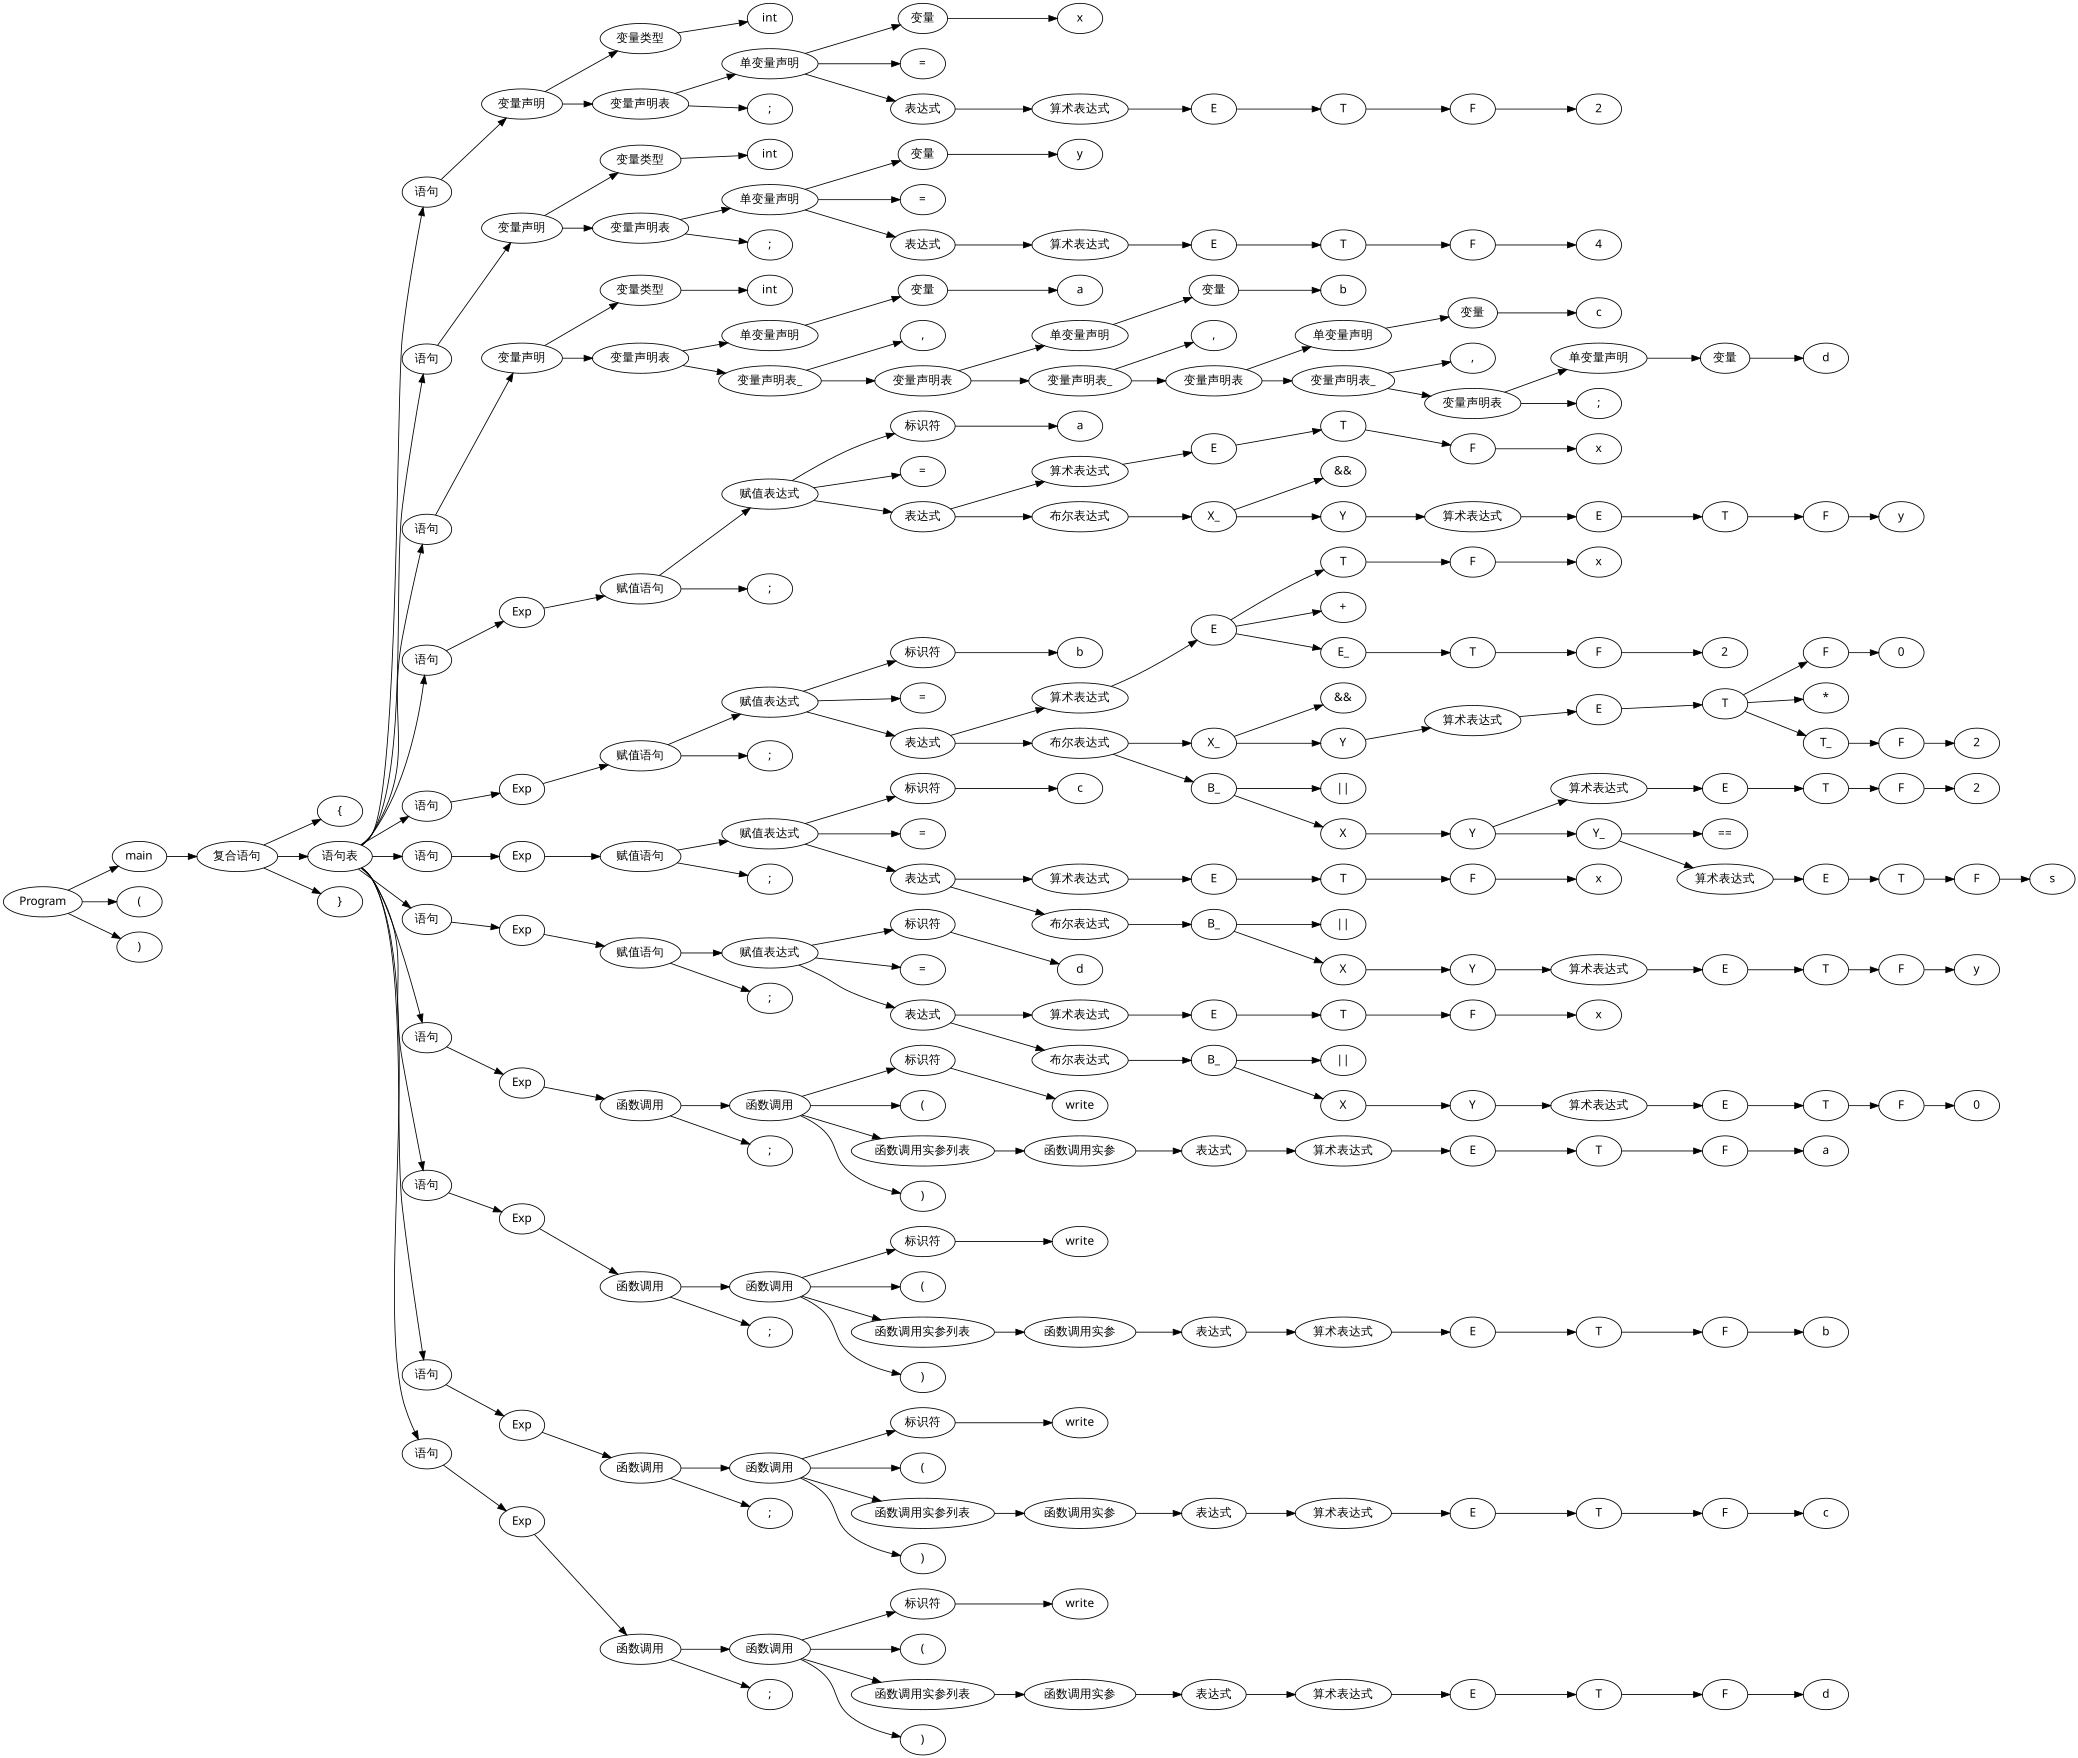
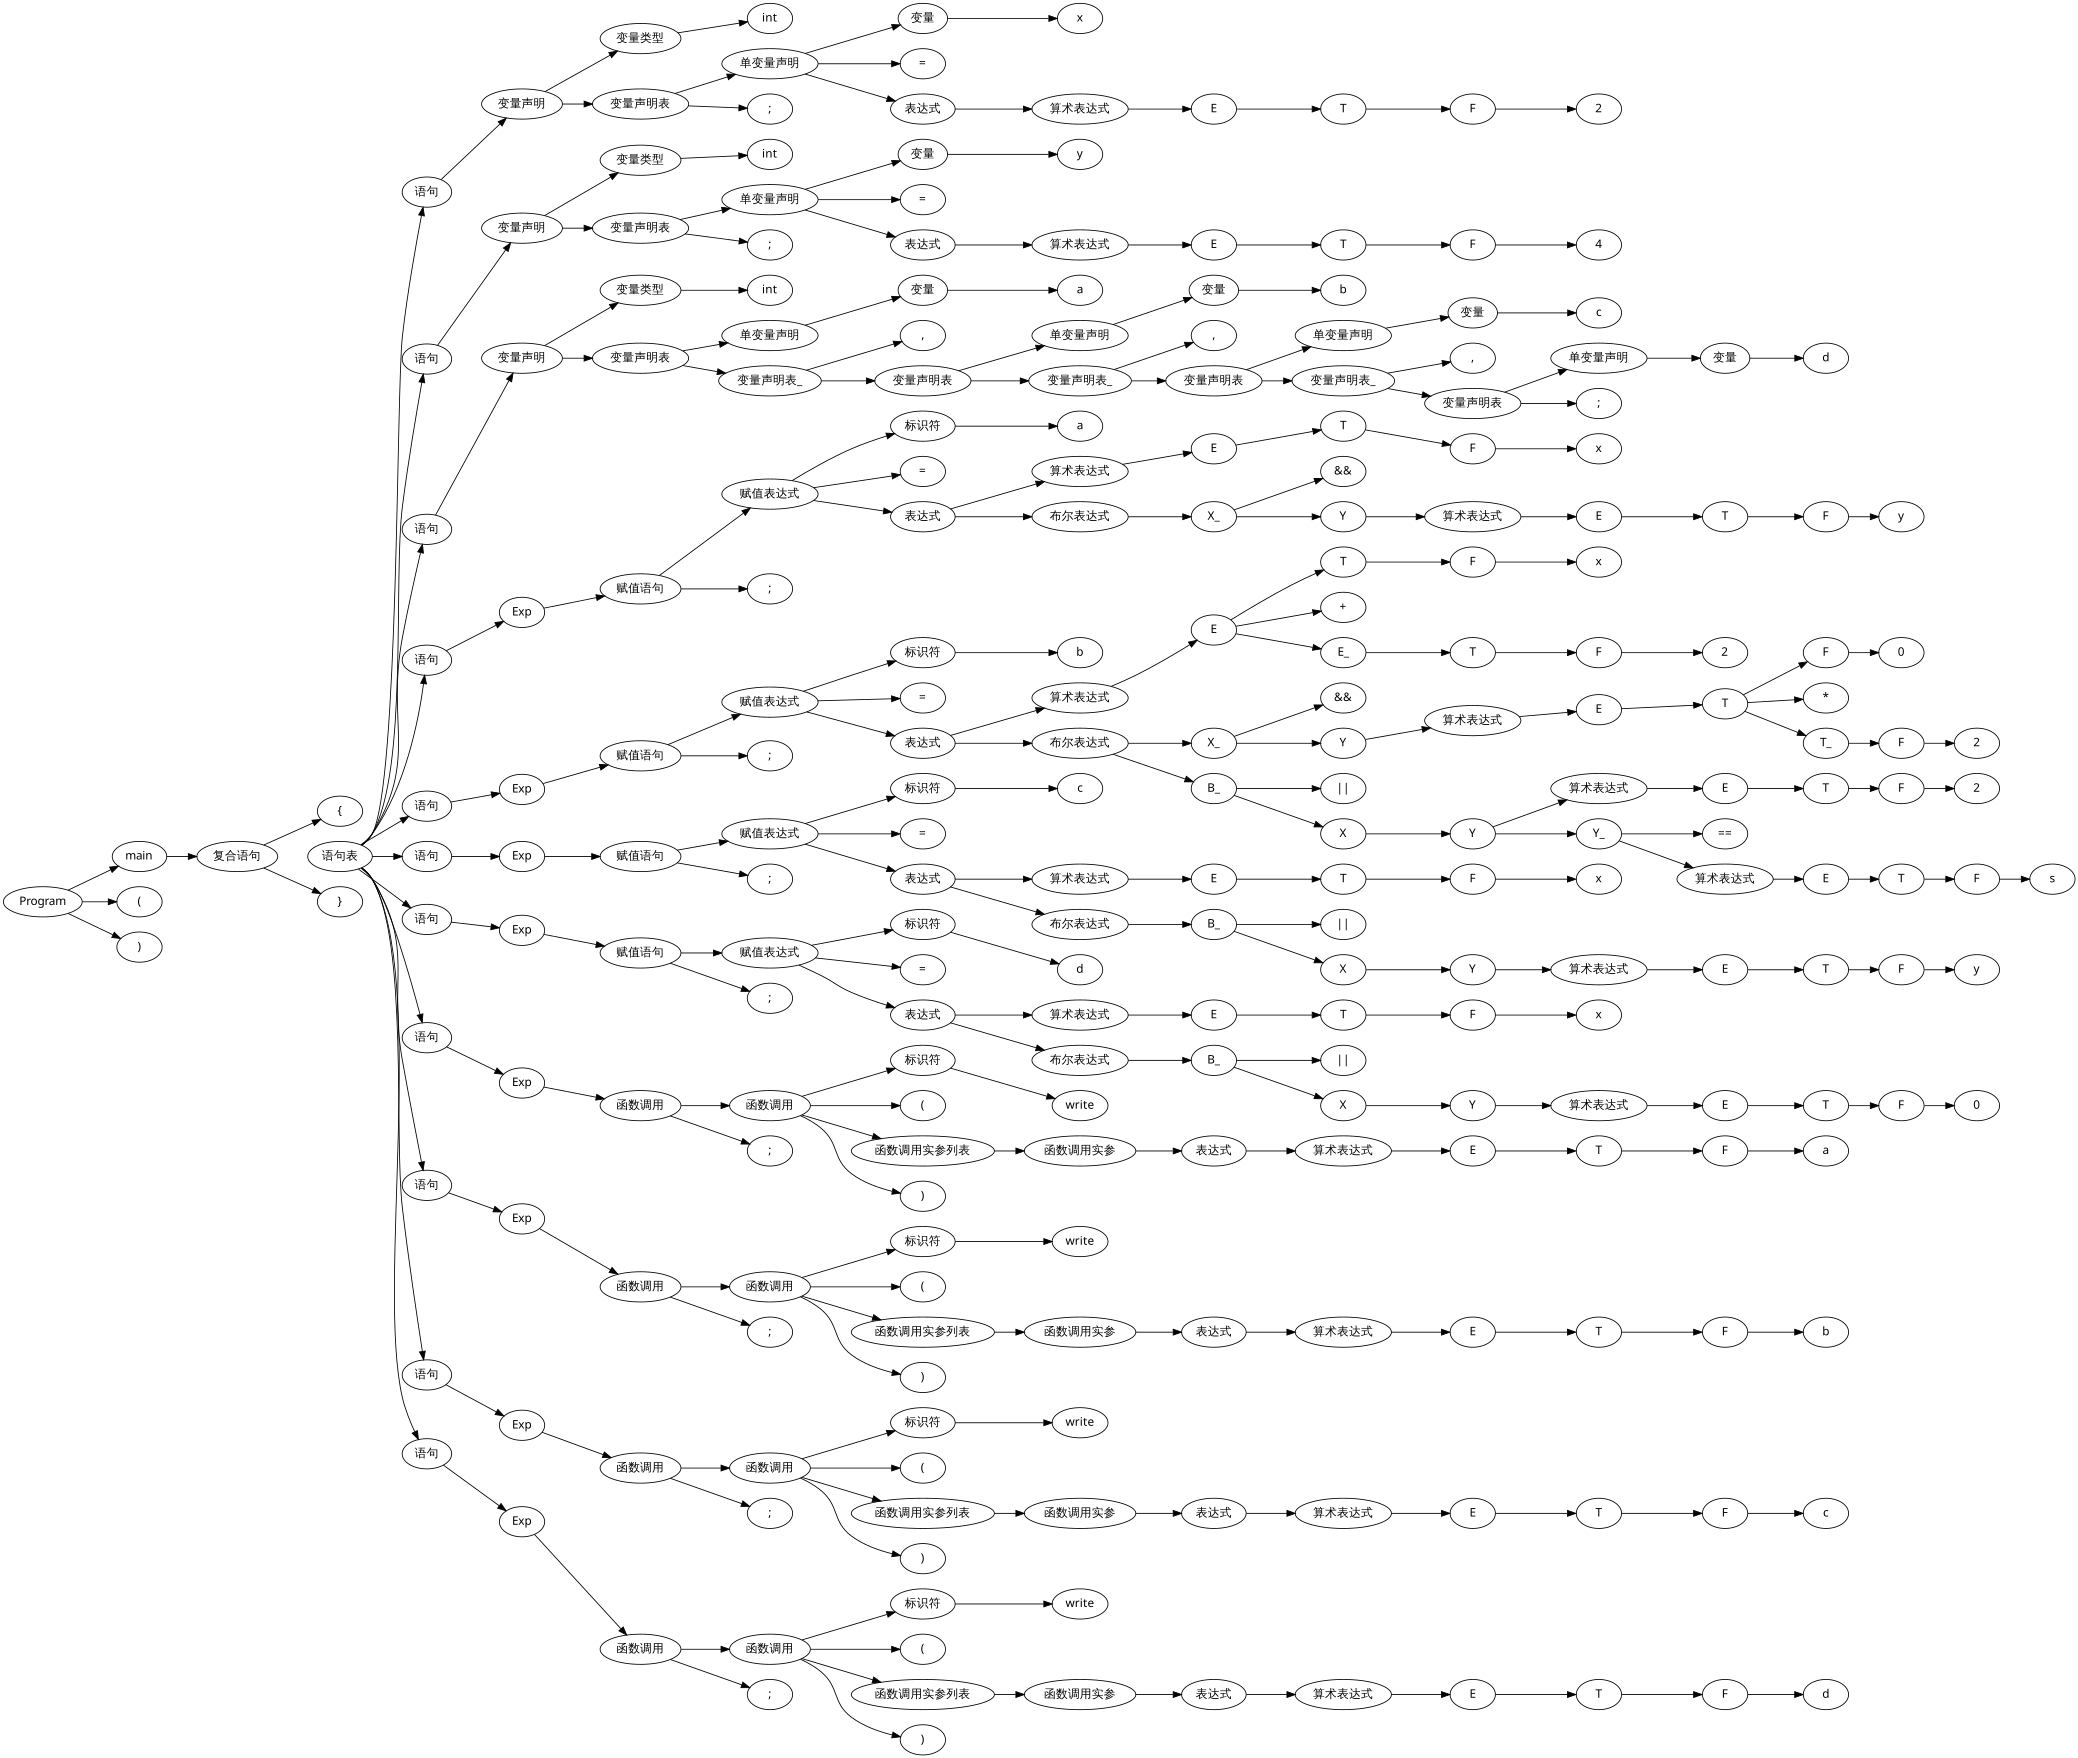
edge "复合语句" -> "语句表": removed
